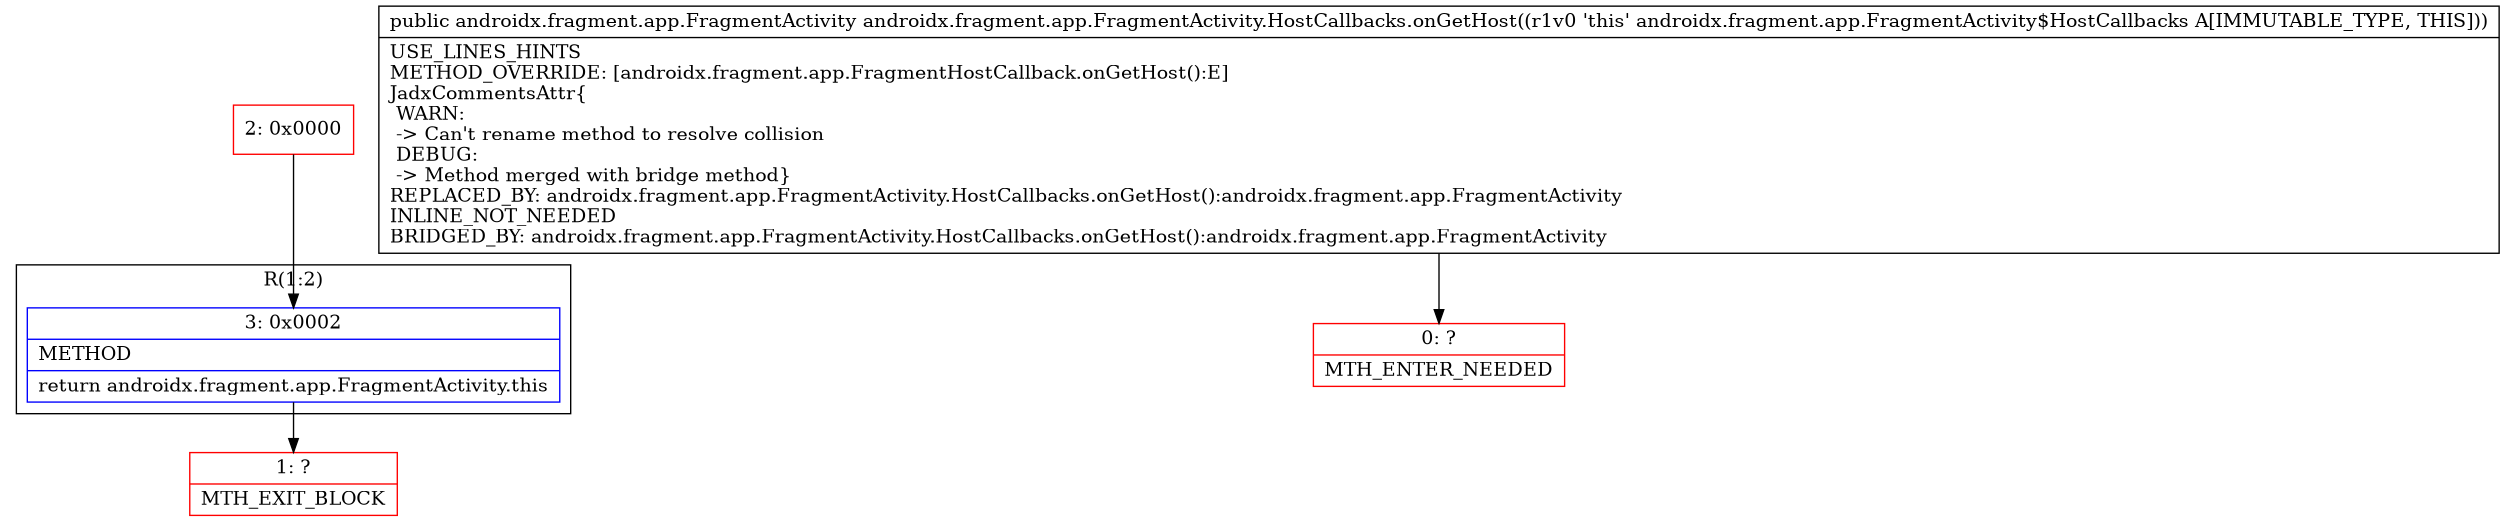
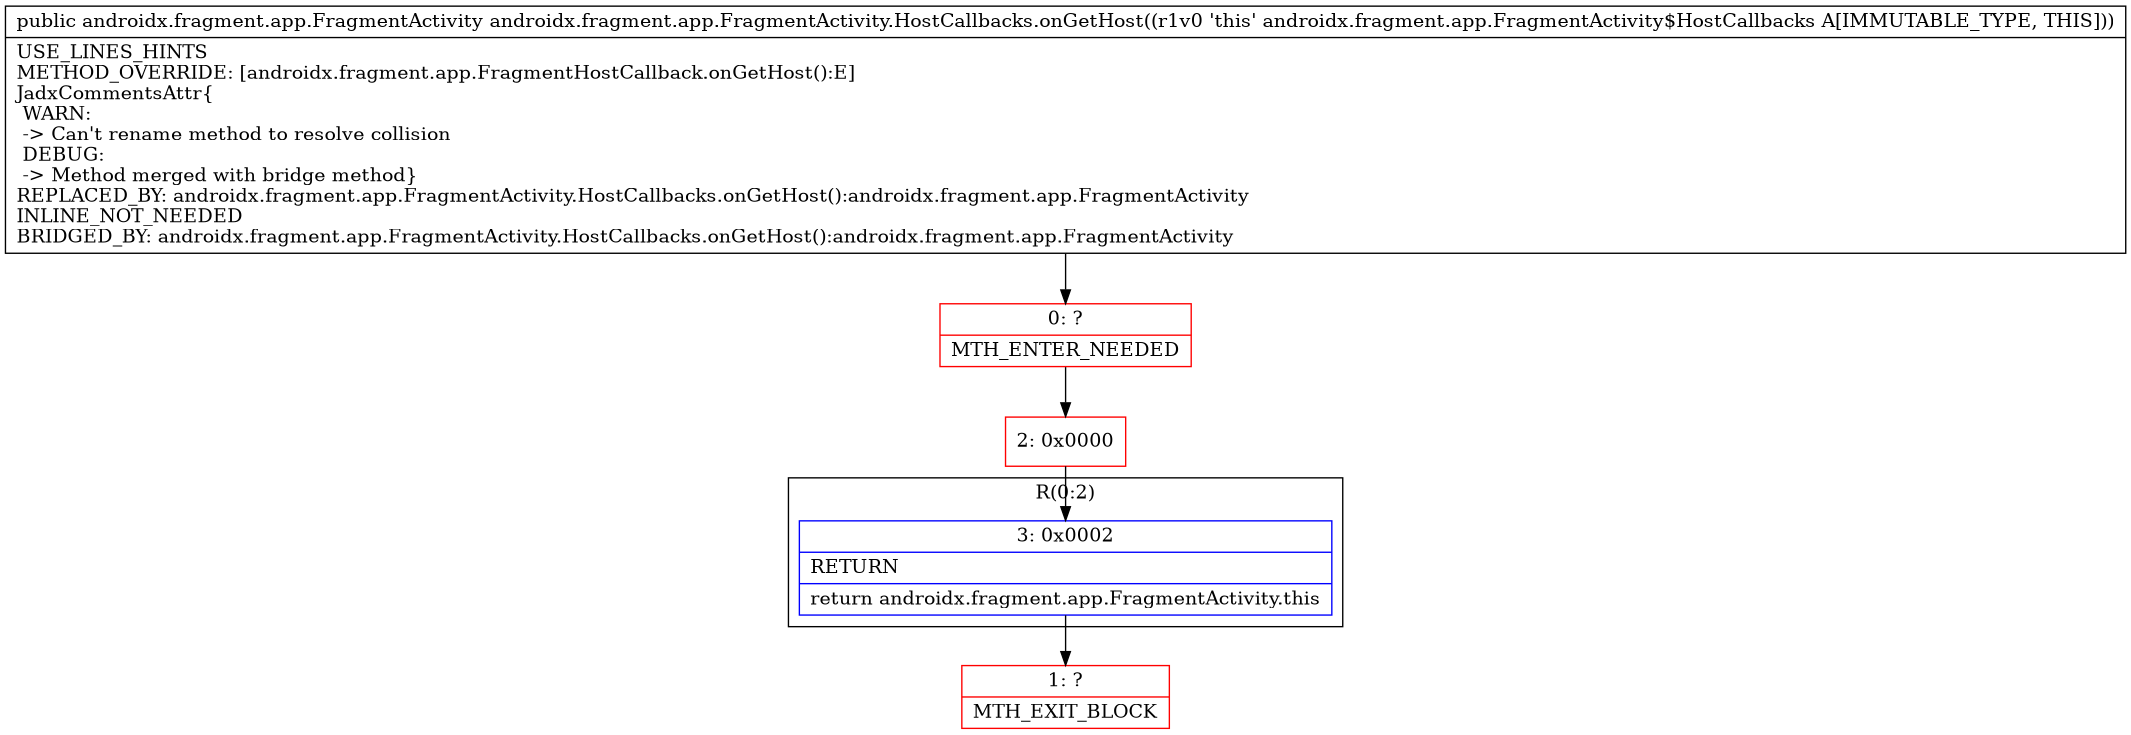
cluster "R(1:2)": label "R(1:2)" -> "R(0:2)"
node "3: 0x0002": text "METHOD" -> "RETURN"
edge "0: ?" -> "2: 0x0000": added
